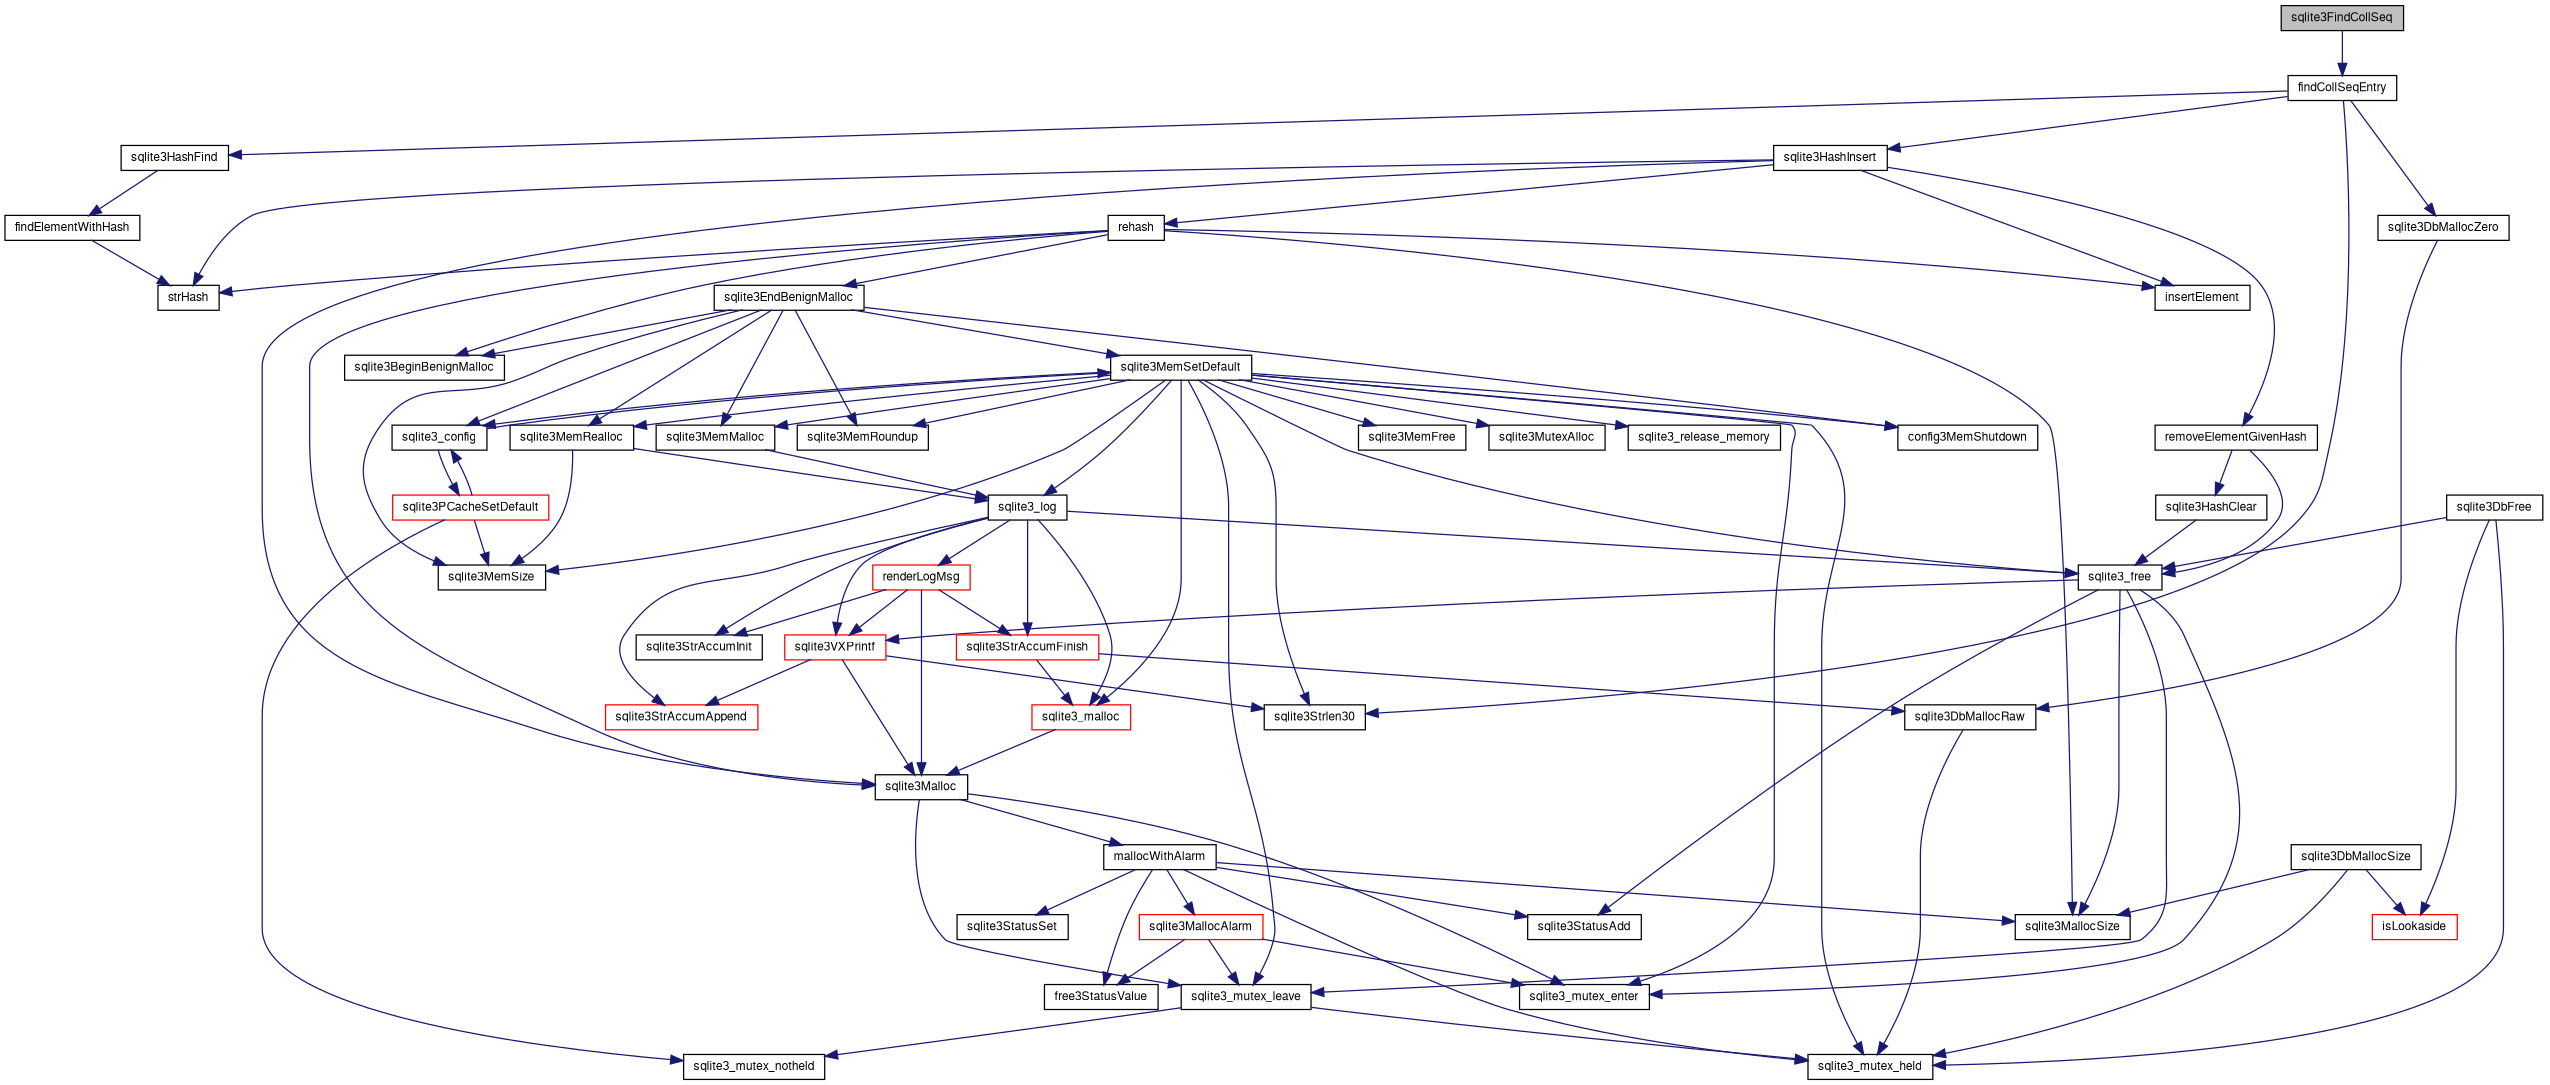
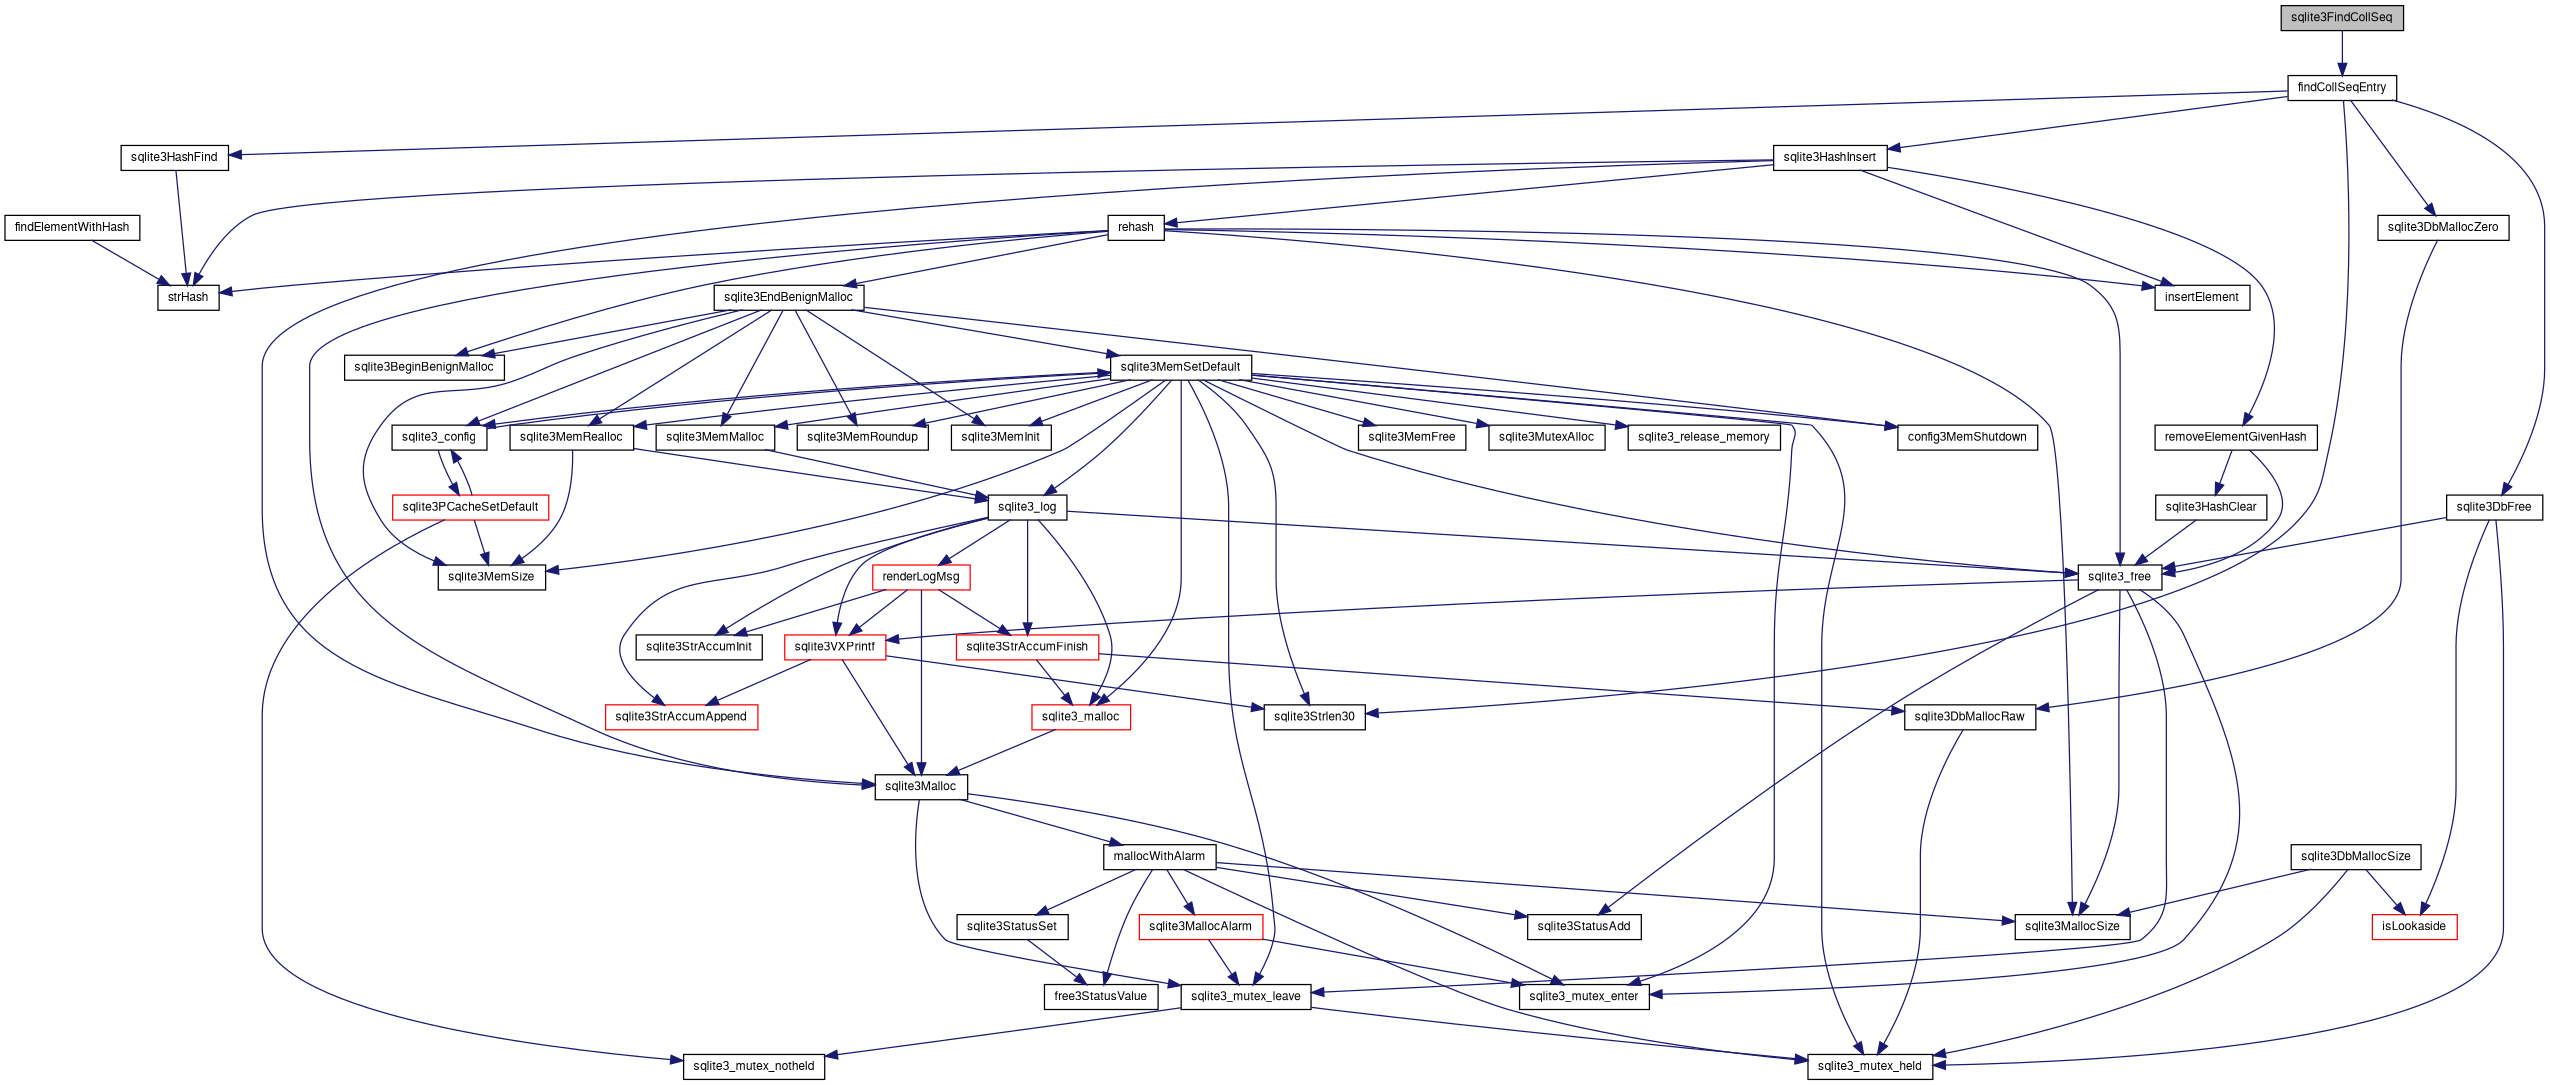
edge "sqlite3HashFind" -> "findElementWithHash": now "sqlite3HashFind" -> "strHash"
edge "rehash" -> "sqlite3_free": added
edge "findCollSeqEntry" -> "sqlite3DbFree": added
node "sqlite3MemInit": added
edge "sqlite3MallocAlarm" -> "free3StatusValue": now "sqlite3StatusSet" -> "free3StatusValue"
